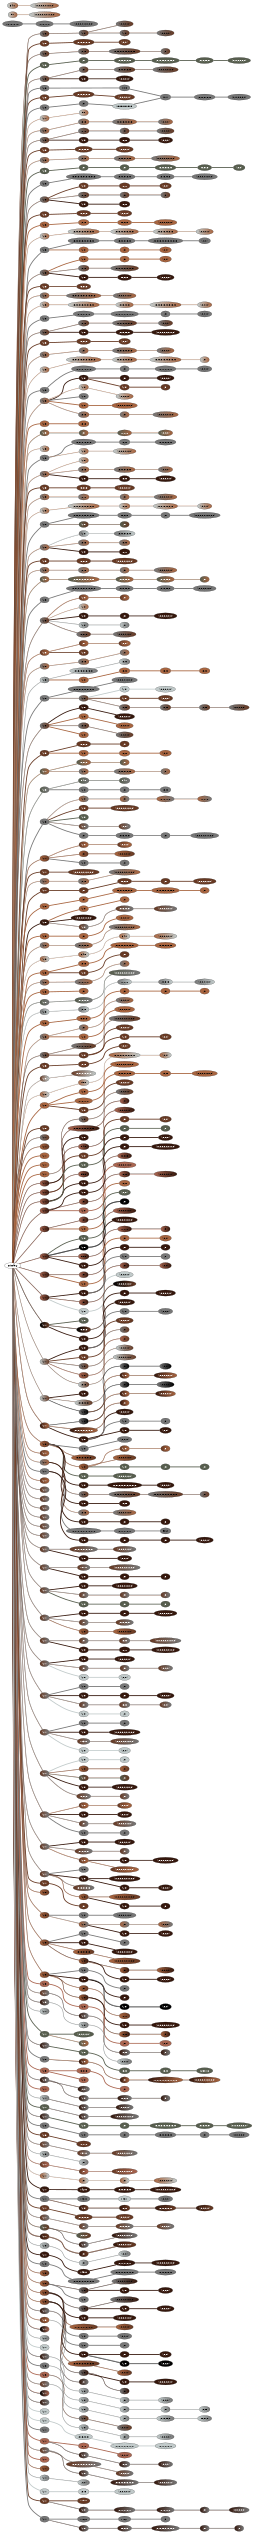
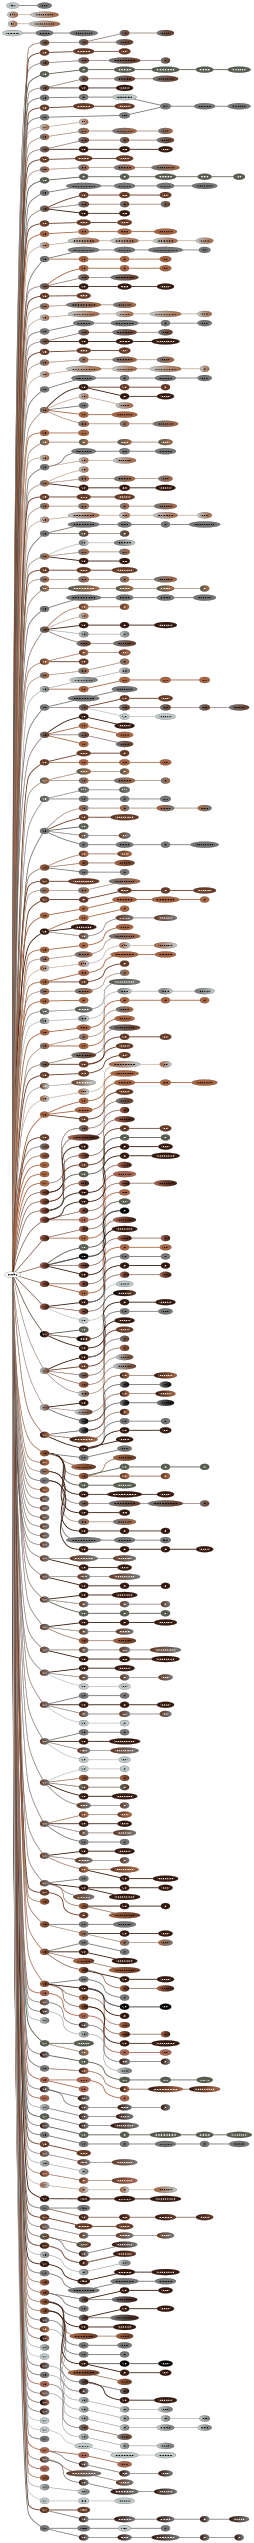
node "?O?O?O?O": fillcolor #777777 -> #c1caca
edge "143:0" -- "143:1": removed
node "176:1": fillcolor #777777 -> #c1caca
